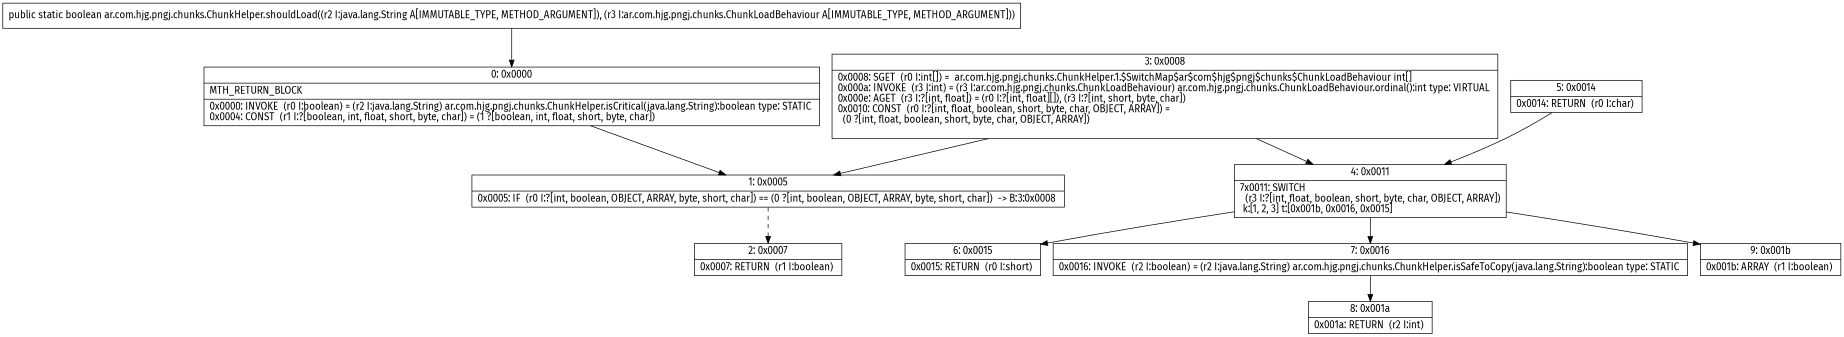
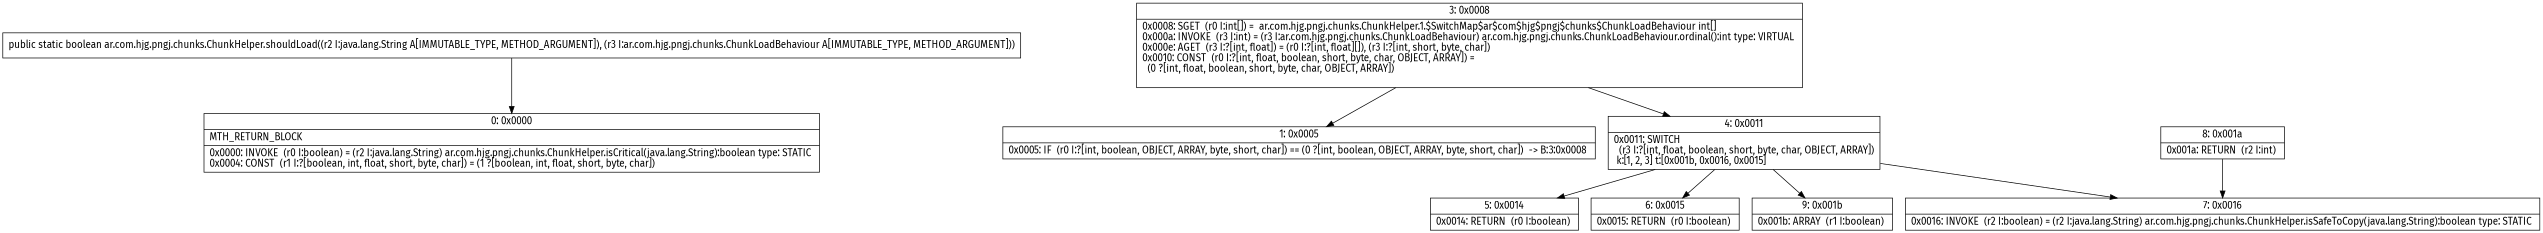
node "5: 0x0014": text "0x0014: RETURN  (r0 I:char)" -> "0x0014: RETURN  (r0 I:boolean)"
edge "5: 0x0014" -> "4: 0x0011": reversed
edge "0: 0x0000" -> "1: 0x0005": removed
node "4: 0x0011": text "7x0011: SWITCH" -> "0x0011: SWITCH"
node "2: 0x0007": removed
node "6: 0x0015": text "0x0015: RETURN  (r0 I:short)" -> "0x0015: RETURN  (r0 I:boolean)"
edge "7: 0x0016" -> "8: 0x001a": reversed
